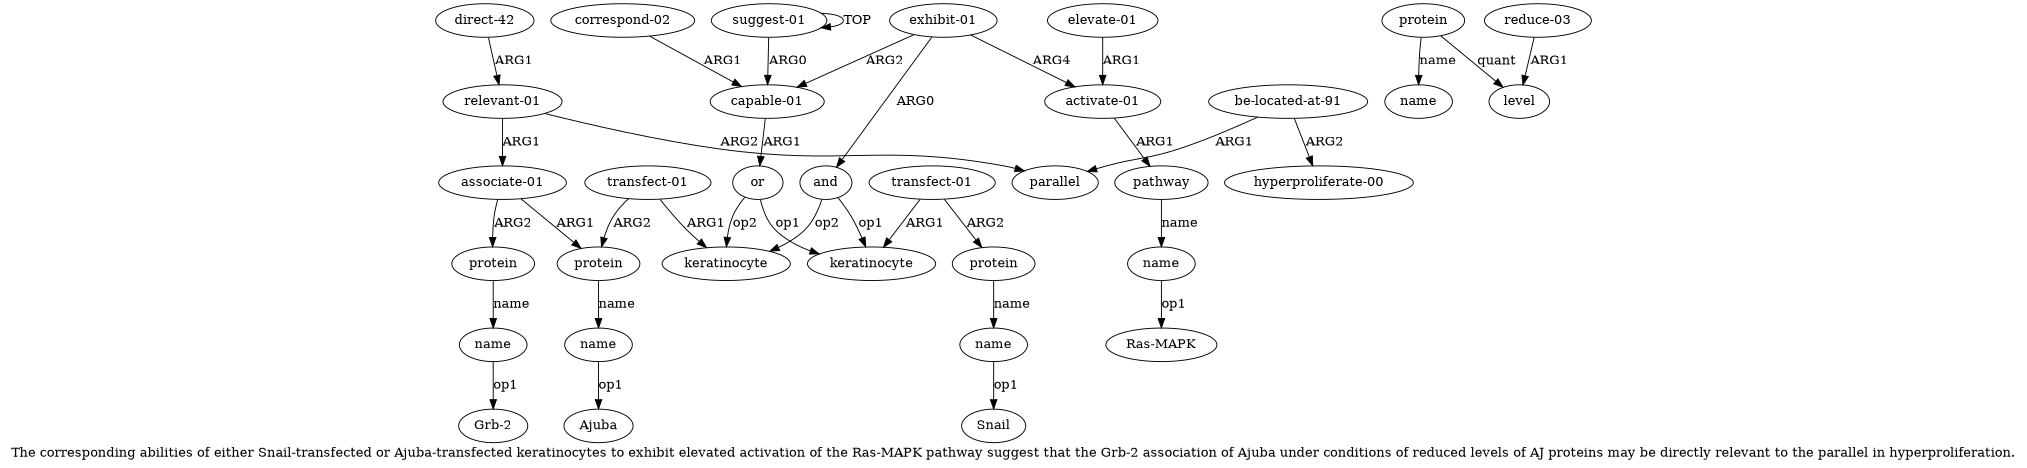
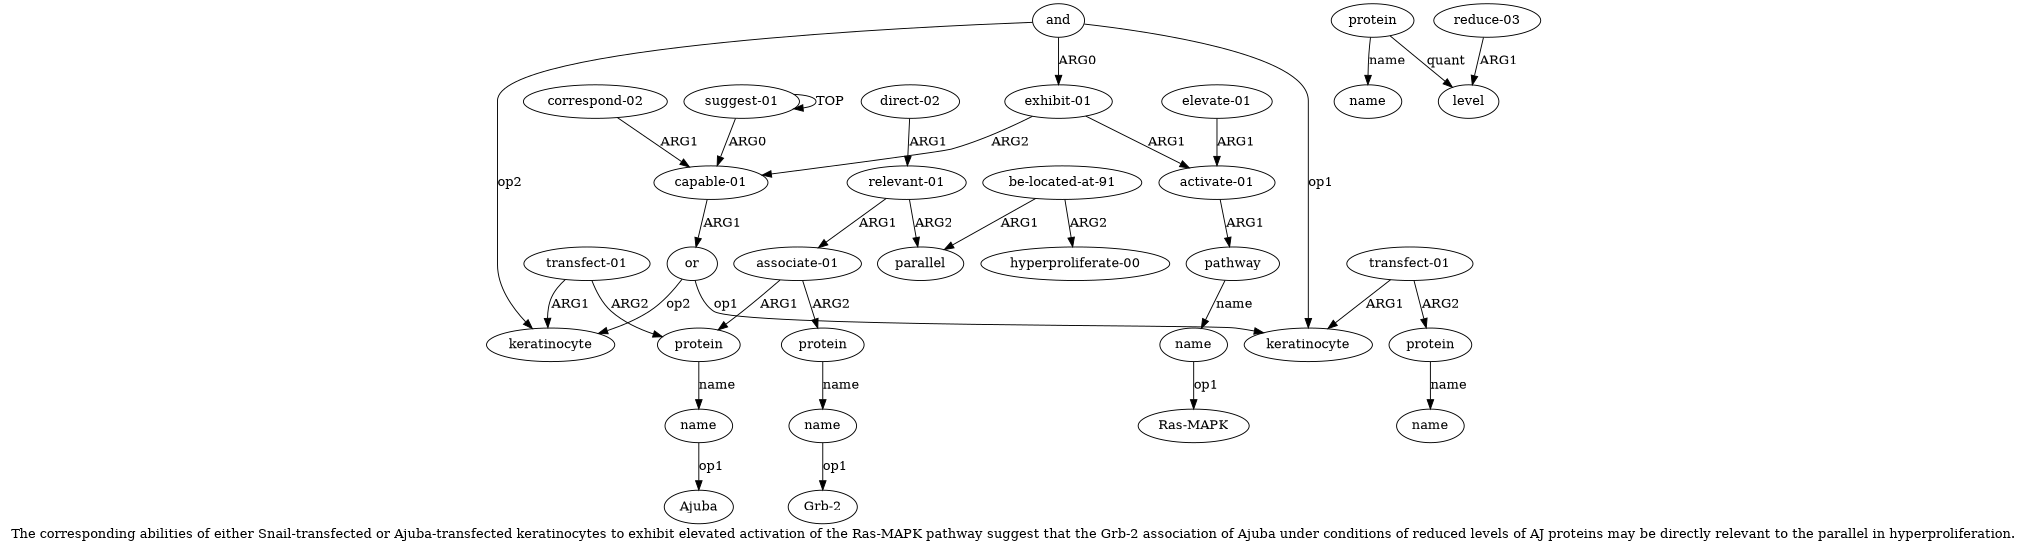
node "direct-42": label "direct-42" -> "direct-02"
edge "exhibit-01" -> "activate-01": label "ARG4" -> "ARG1"
edge "exhibit-01" -> "and": reversed
node "Snail": removed
